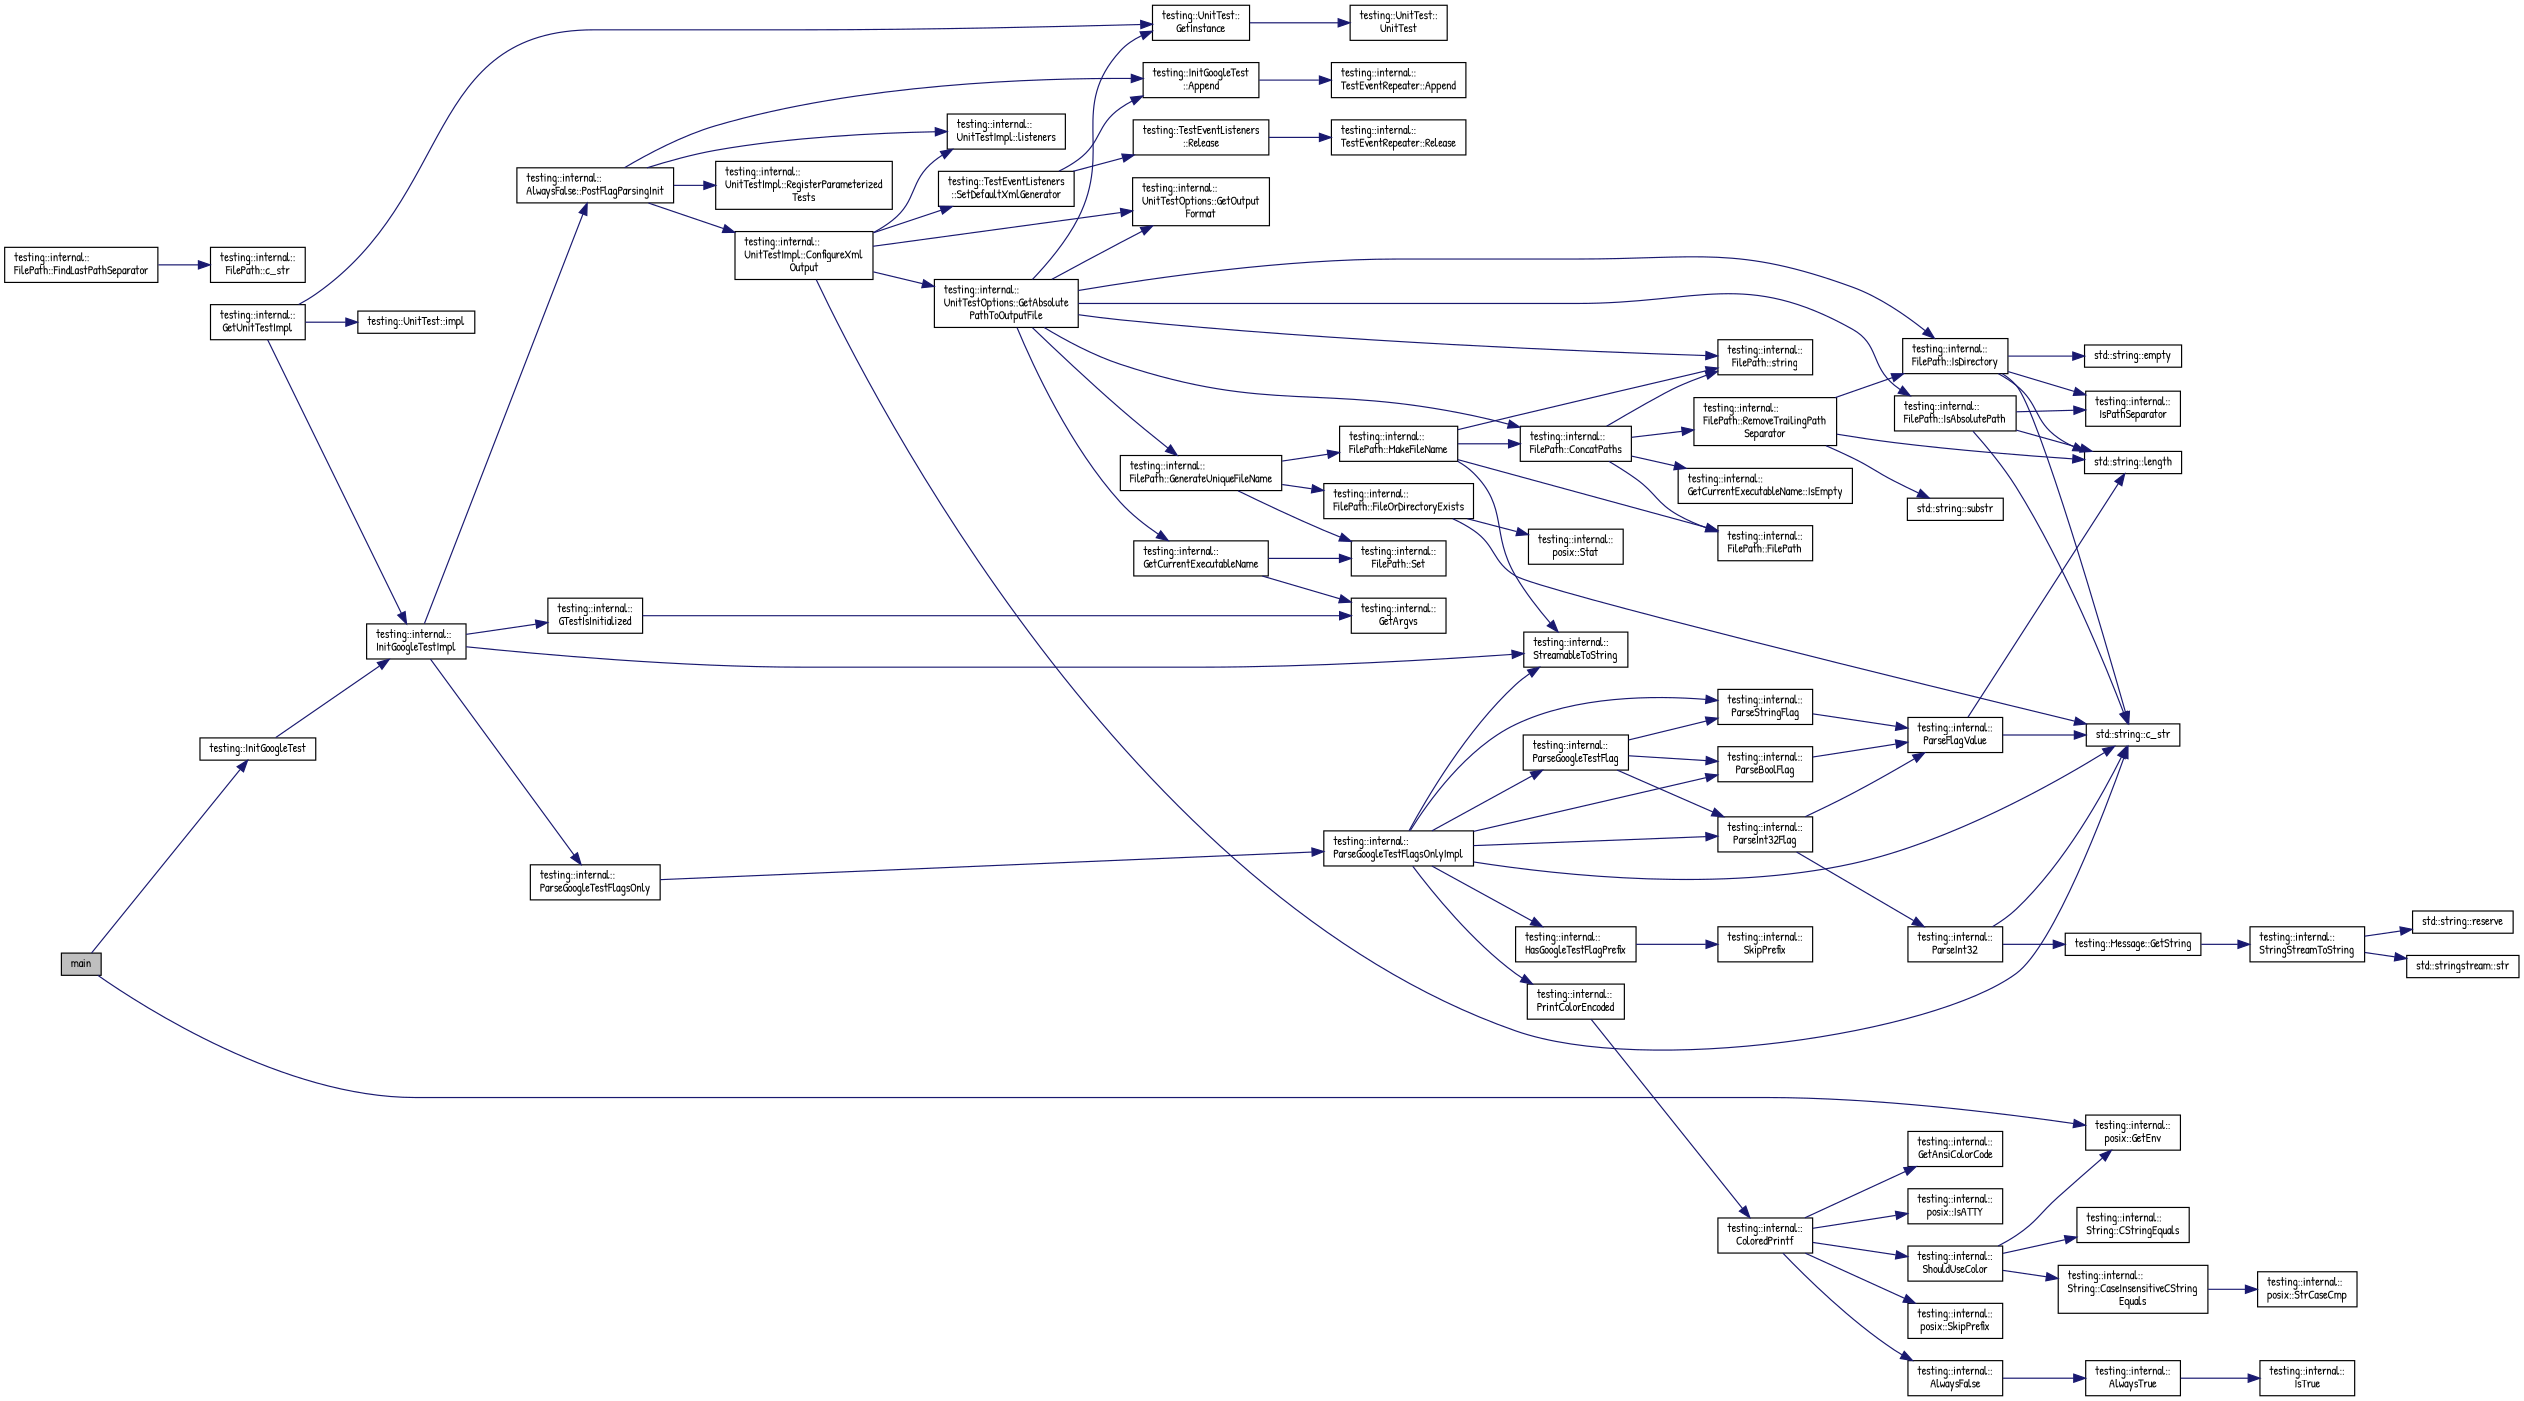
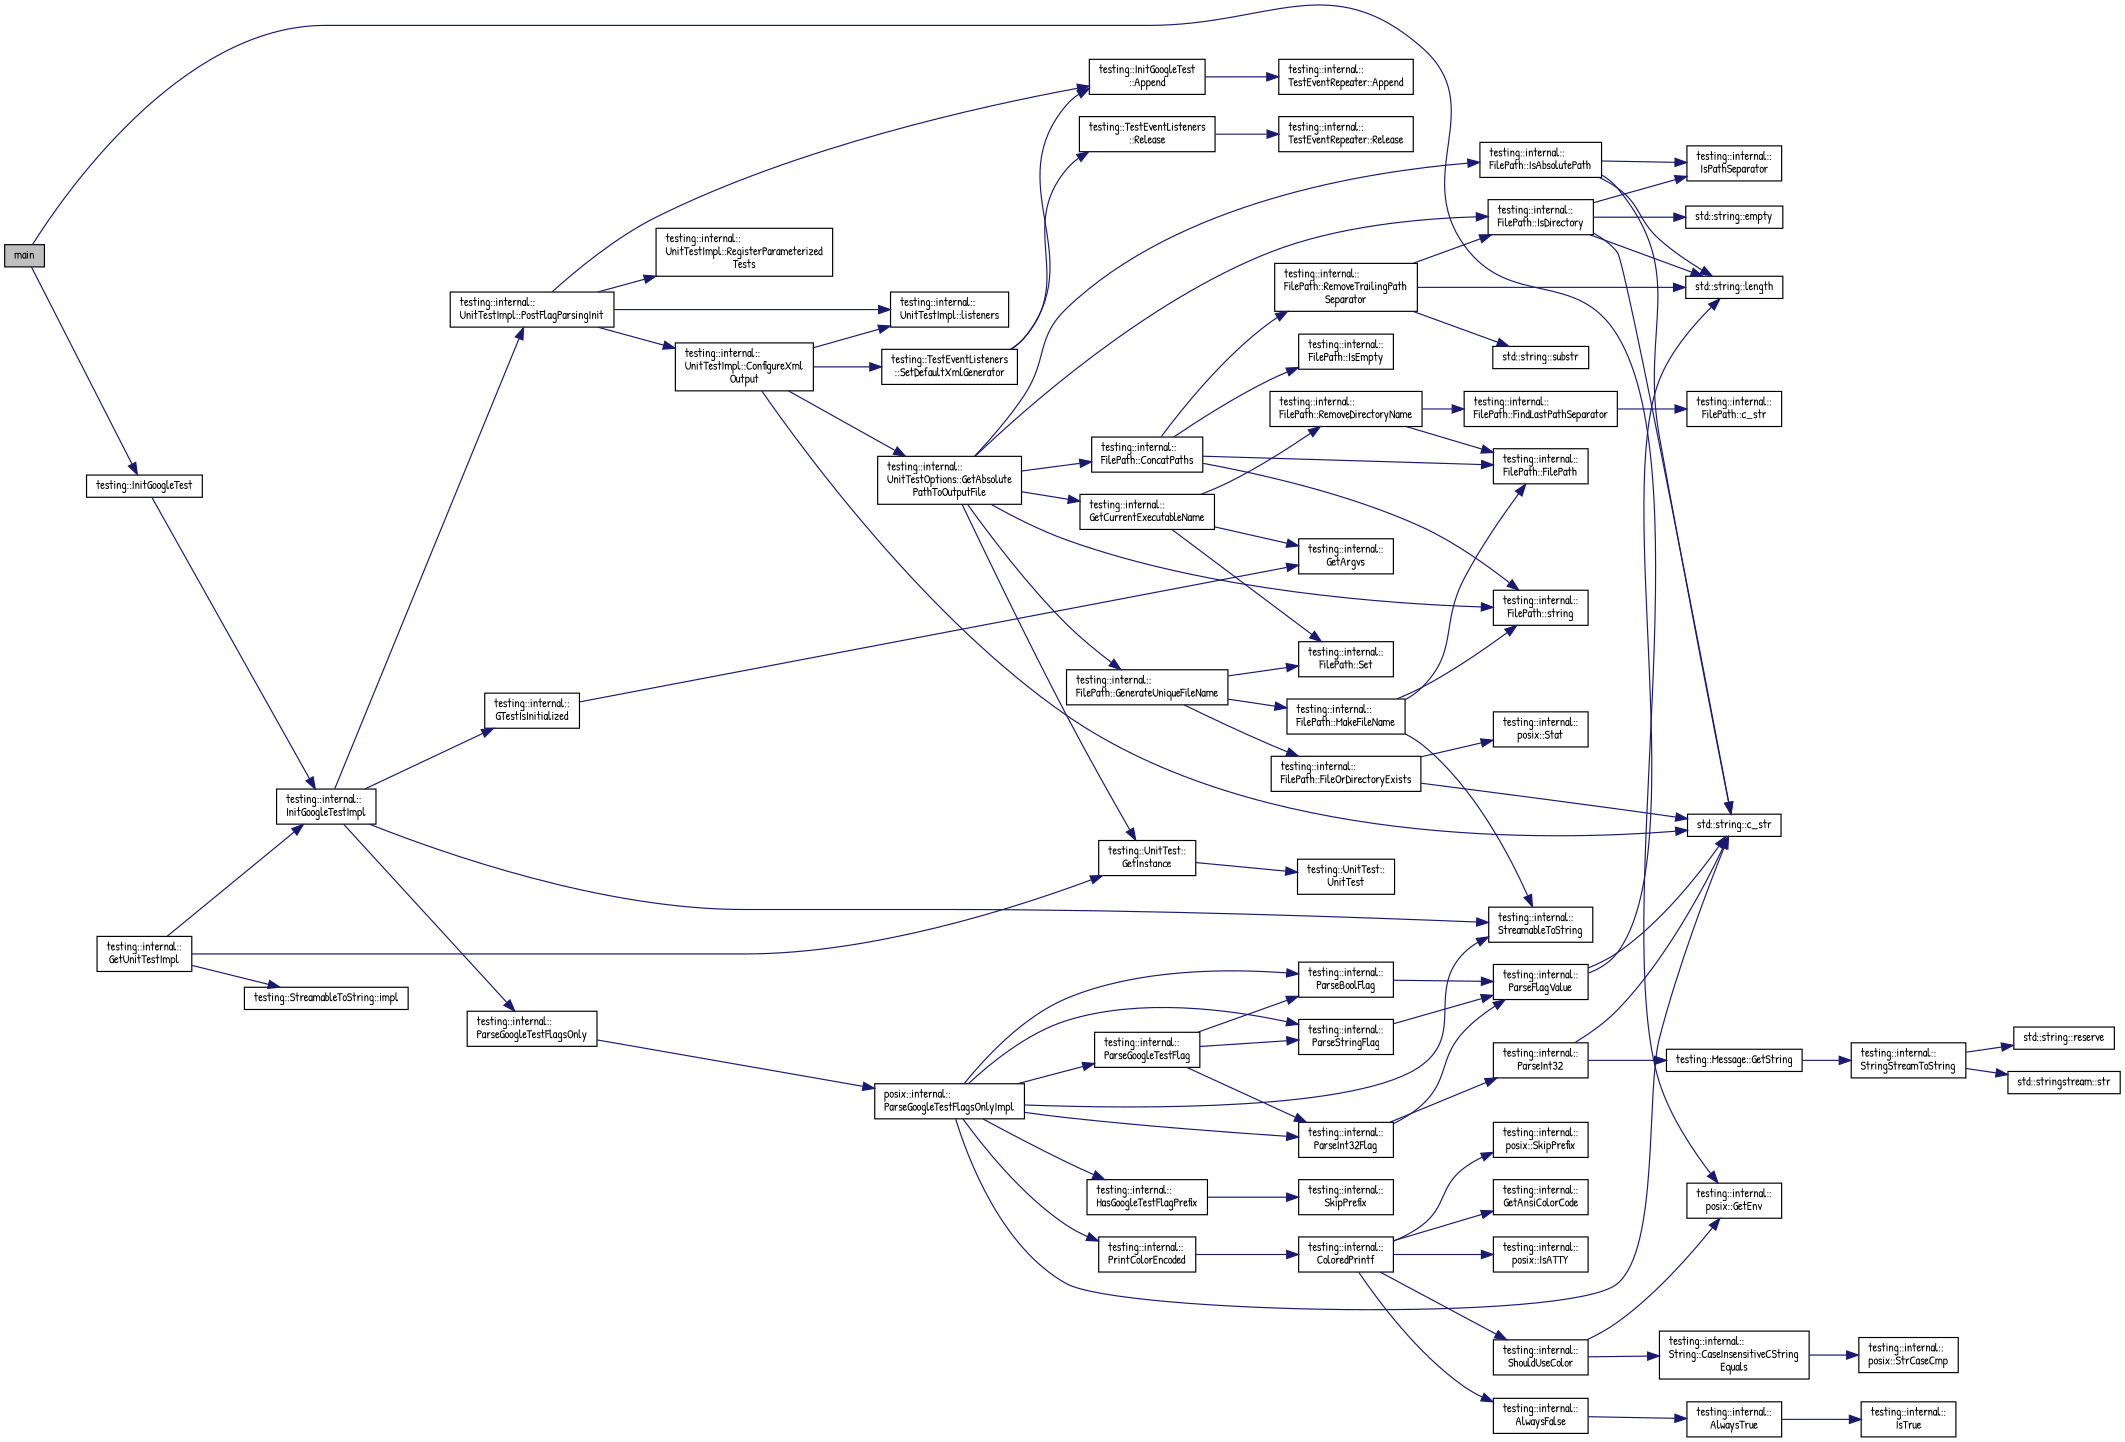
node "testing::internal:: AlwaysFalse::PostFlagParsingInit": label "testing::internal:: AlwaysFalse::PostFlagParsingInit" -> "testing::internal:: UnitTestImpl::PostFlagParsingInit"
node "testing::internal:: UnitTestOptions::GetOutput Format": removed
node "testing::UnitTest::impl": label "testing::UnitTest::impl" -> "testing::StreamableToString::impl"
node "testing::internal:: FilePath::RemoveDirectoryName": added
edge "testing::internal:: FilePath::MakeFileName" -> "testing::internal:: FilePath::ConcatPaths": removed
node "testing::internal:: GetCurrentExecutableName::IsEmpty": label "testing::internal:: GetCurrentExecutableName::IsEmpty" -> "testing::internal:: FilePath::IsEmpty"
node "testing::internal:: ParseGoogleTestFlagsOnlyImpl": label "testing::internal:: ParseGoogleTestFlagsOnlyImpl" -> "posix::internal:: ParseGoogleTestFlagsOnlyImpl"
node "testing::internal:: String::CStringEquals": removed
